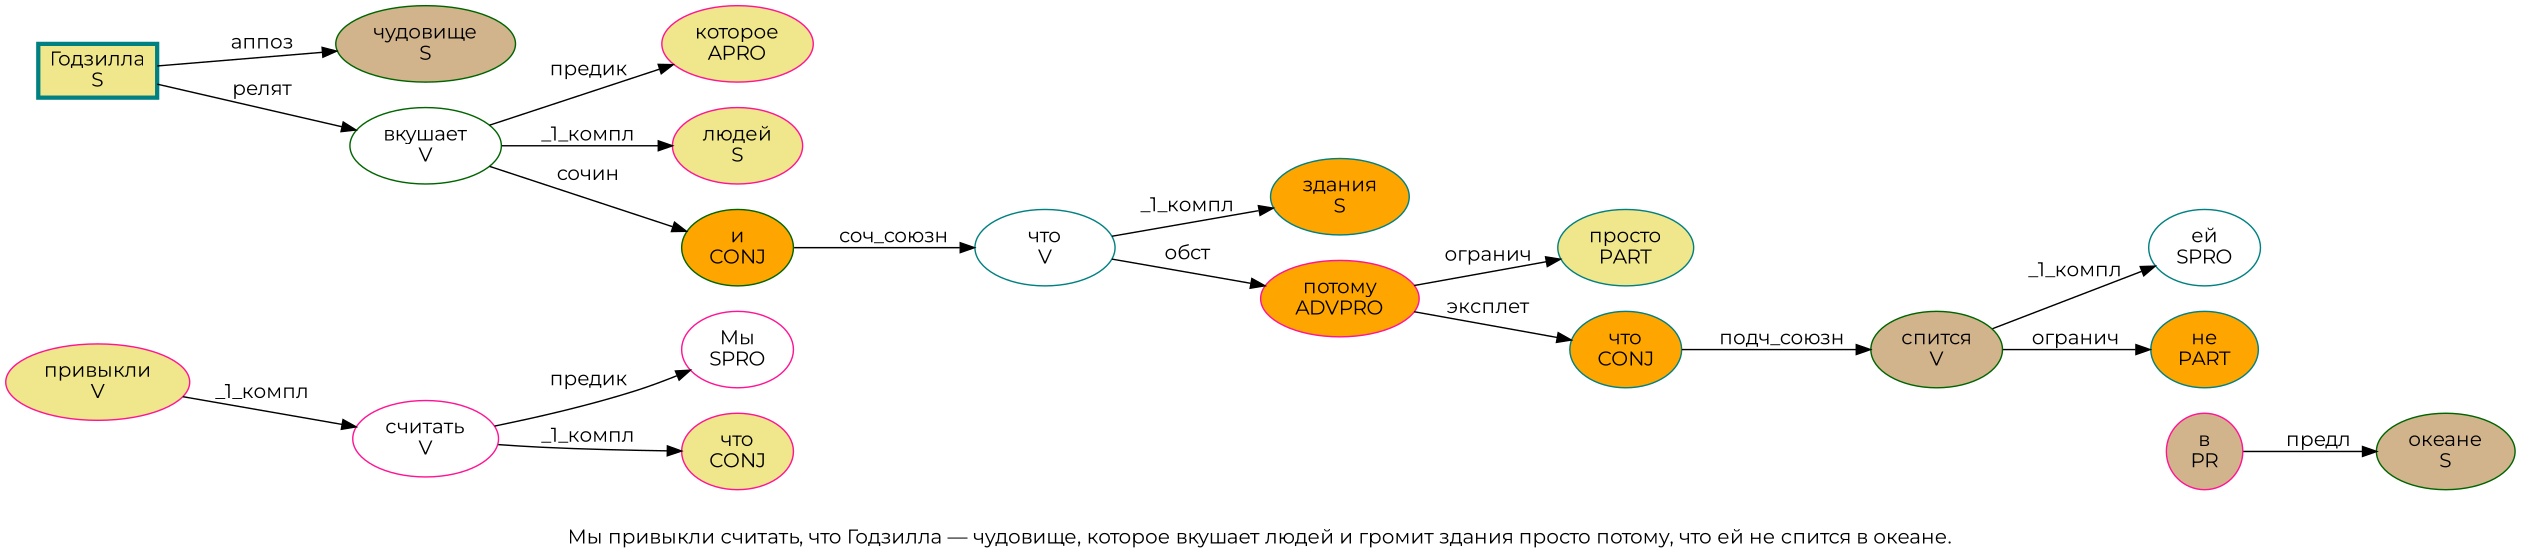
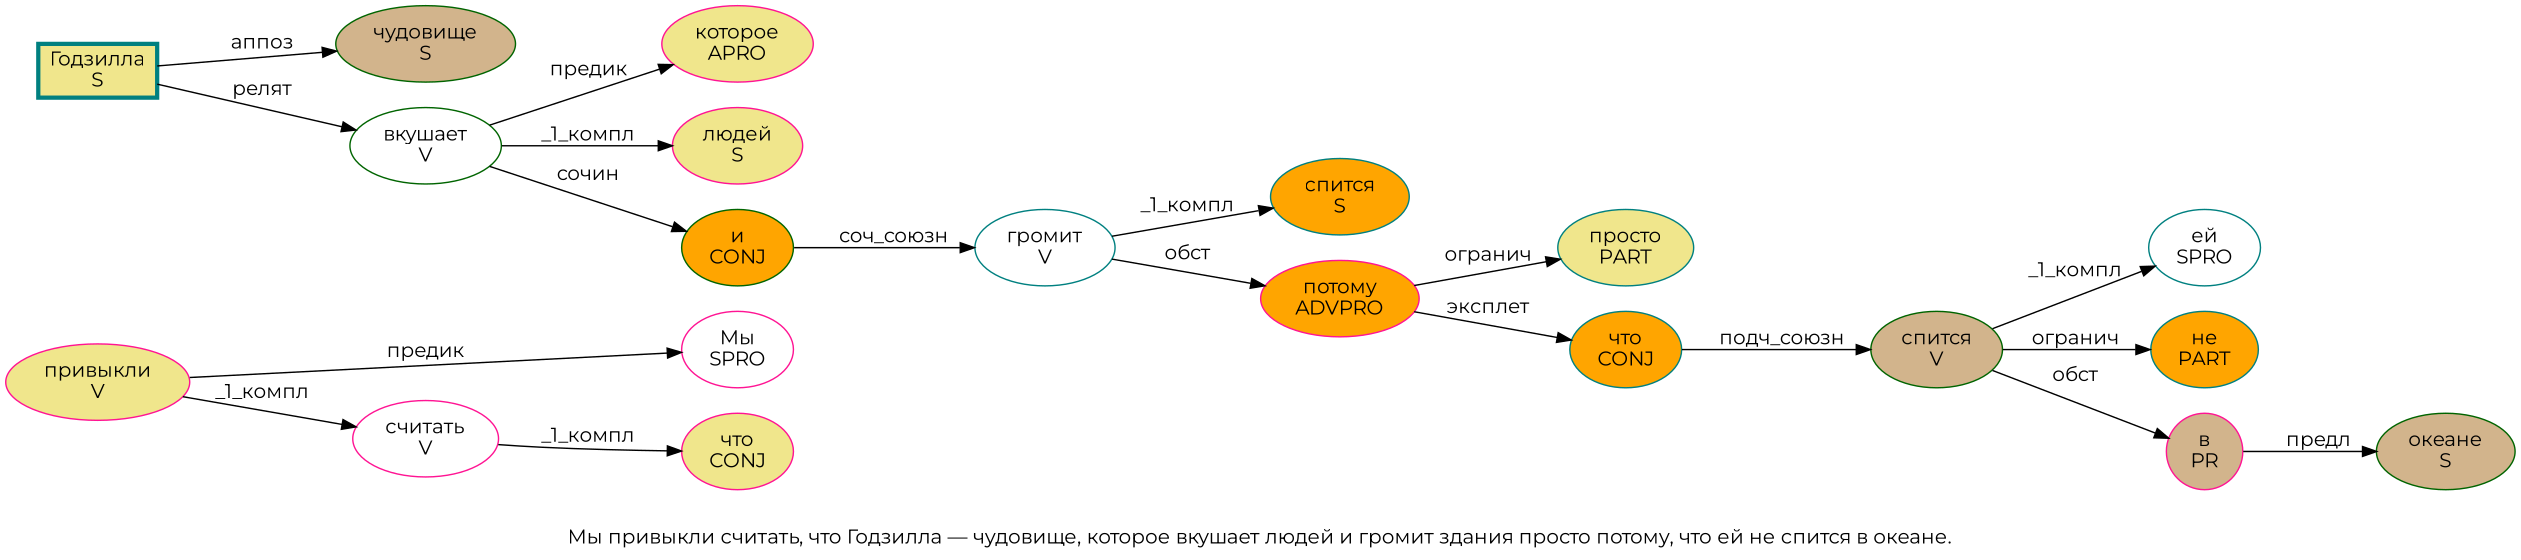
node "здания S": label "здания S" -> "спится S"
node "что V": label "что V" -> "громит V"
edge "спится V" -> "в PR": added, label "обст"
edge "считать V" -> "Мы SPRO": now "привыкли V" -> "Мы SPRO"
